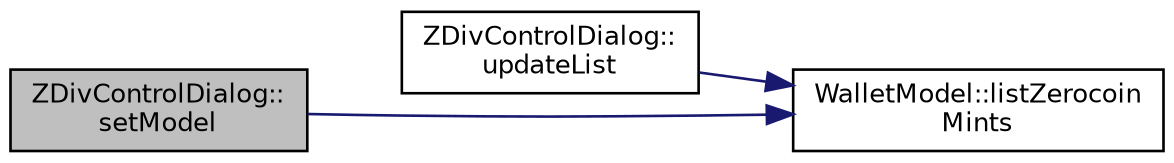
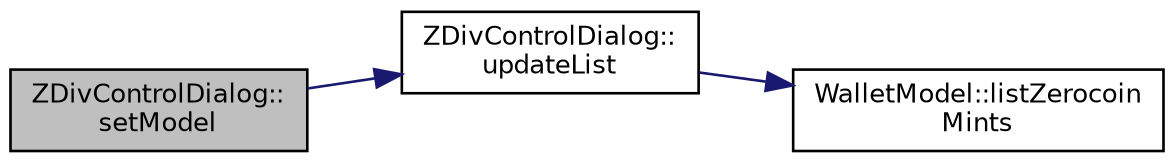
edge "ZDivControlDialog:: setModel" -> "WalletModel::listZerocoin Mints": now "ZDivControlDialog:: setModel" -> "ZDivControlDialog:: updateList"
